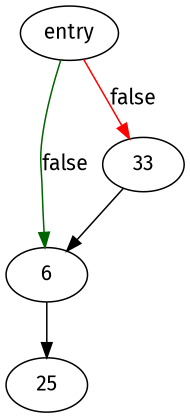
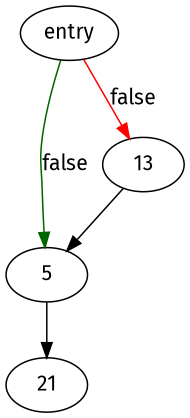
node "33": label "33" -> "13"
node "6": label "6" -> "5"
node "25": label "25" -> "21"
